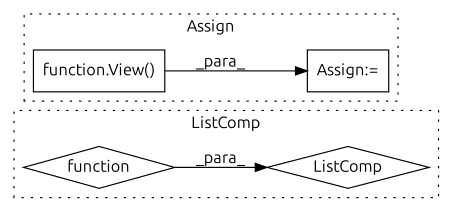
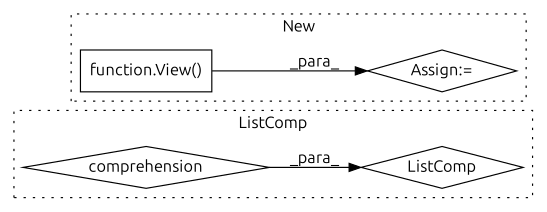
cluster "Assign": label "Assign" -> "New"
node "Assign:=": shape box -> diamond
node "function": label "function" -> "comprehension"
